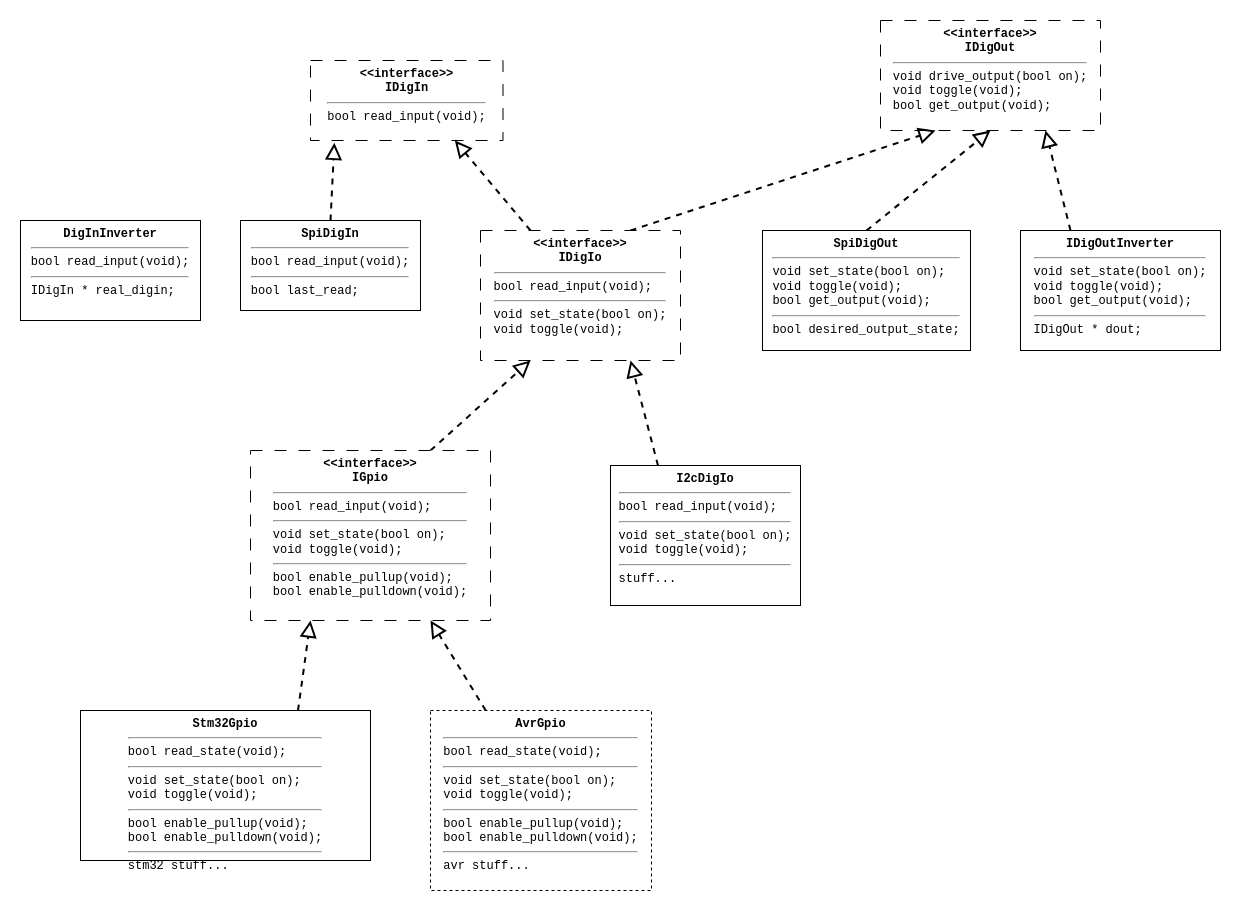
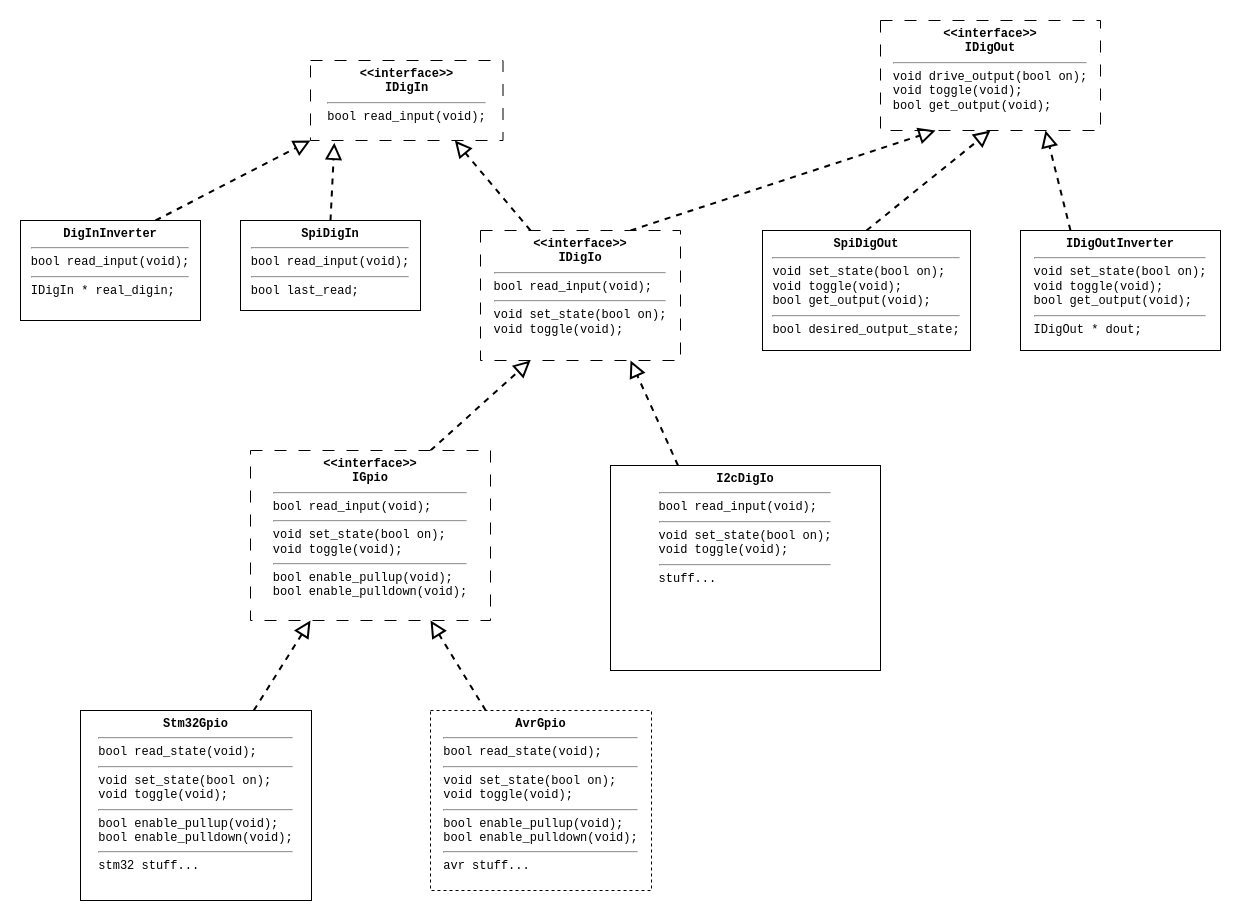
edge "DigInInverter bool read_input(void); IDigIn * real_digin;" -> "<<interface>>IDigInbool read_input(void);": added
node "I2cDigIo bool read_input(void); void set_state(bool on); void toggle(void); stuff...": size 190x140 -> 270x205
node "Stm32Gpio bool read_state(void); void set_state(bool on); void toggle(void); bool enable_pullup(void); bool enable_pulldown(void); stm32 stuff...": size 290x150 -> 231x190
